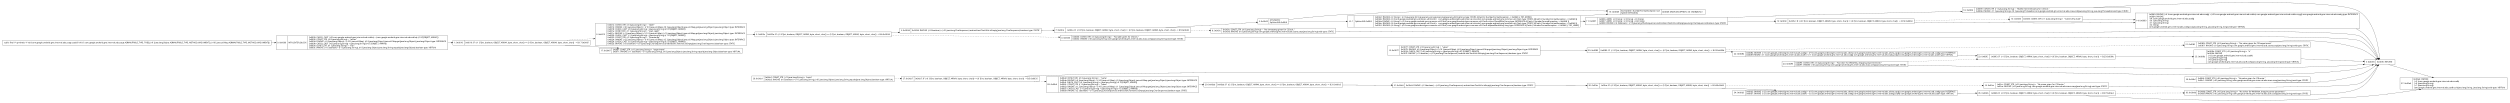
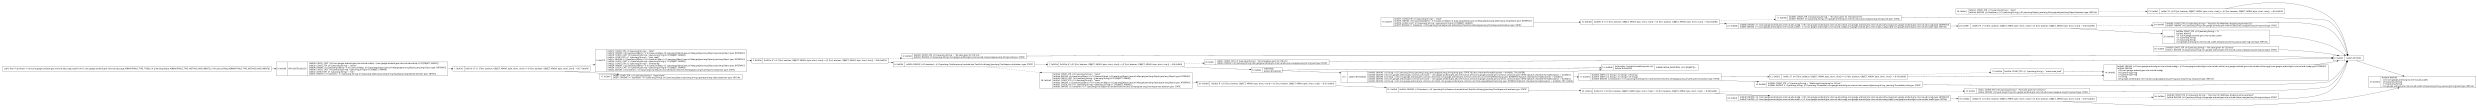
edge "24: 0x0095" -> "23: 0x0093": reversed
edge "27: 0x00a7" -> "28: 0x00a9": now "6: 0x0036" -> "28: 0x00a9"
